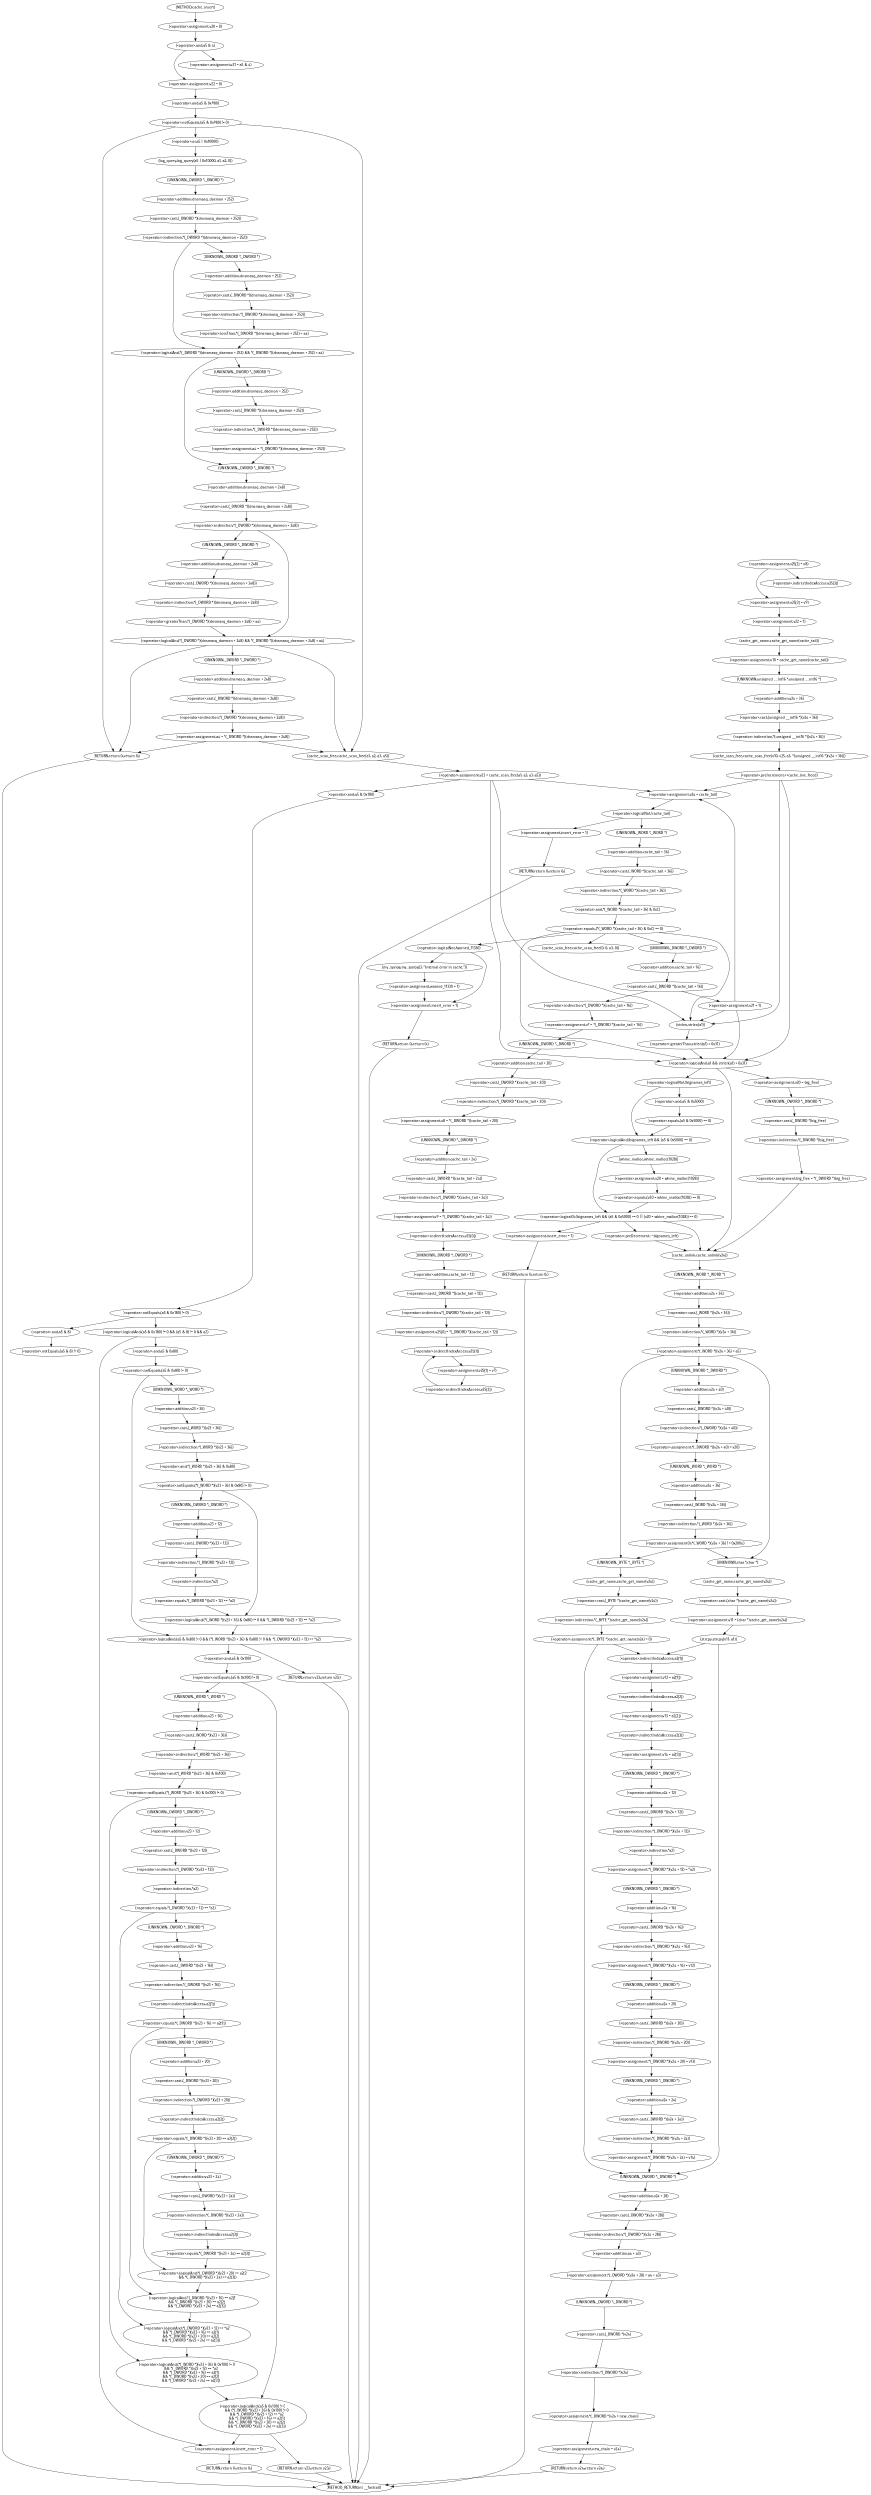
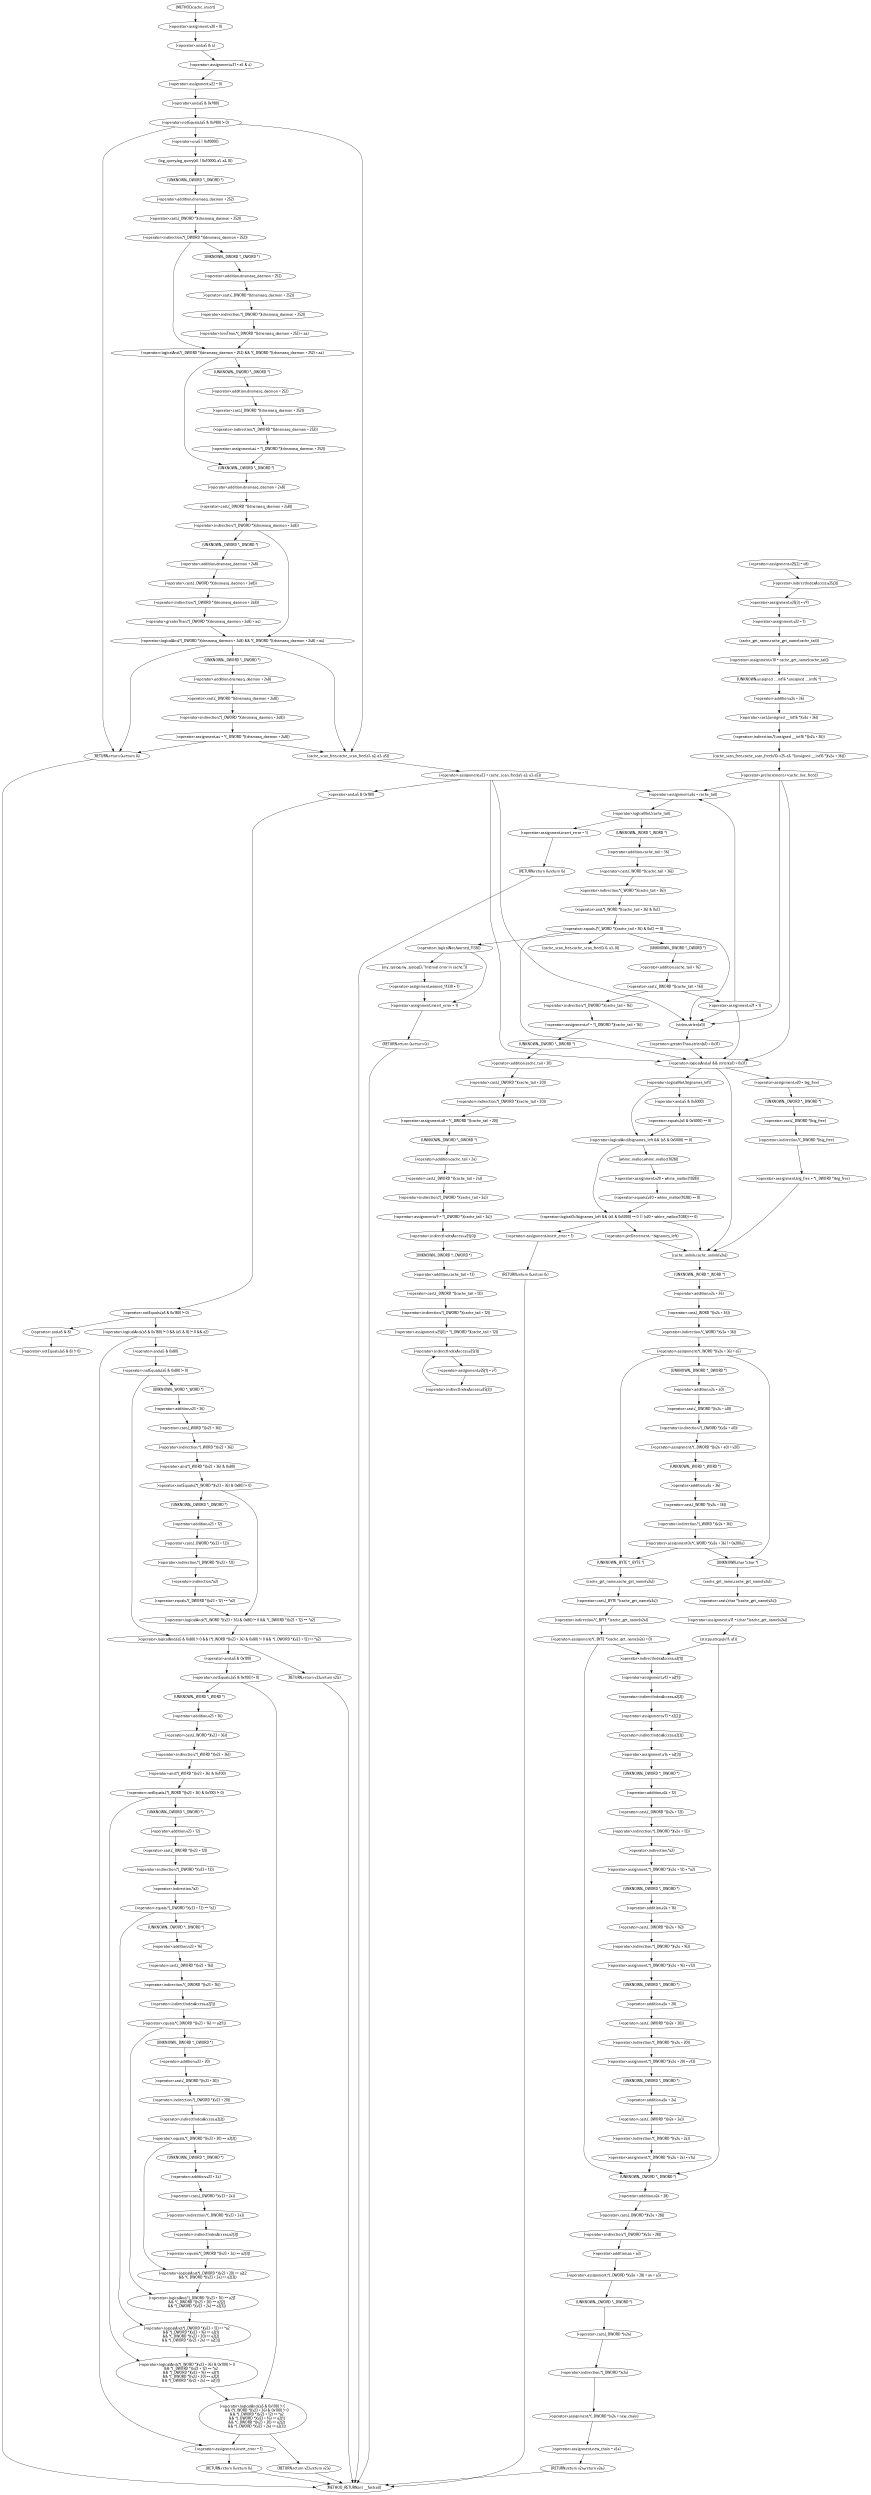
edge "(<operator>.and,a5 & 4)" -> "(<operator>.assignment,v22 = 0)": now "(<operator>.assignment,v21 = a5 & 4)" -> "(<operator>.assignment,v22 = 0)"
edge "(<operator>.assignment,v25[2] = v8)" -> "(<operator>.assignment,v25[3] = v9)": now "(<operator>.indirectIndexAccess,v25[3])" -> "(<operator>.assignment,v25[3] = v9)"
edge "(<operator>.cast,(char *)cache_get_name(v24))" -> "(<operator>.assignment,v11 = (char *)cache_get_name(v24))": removed
